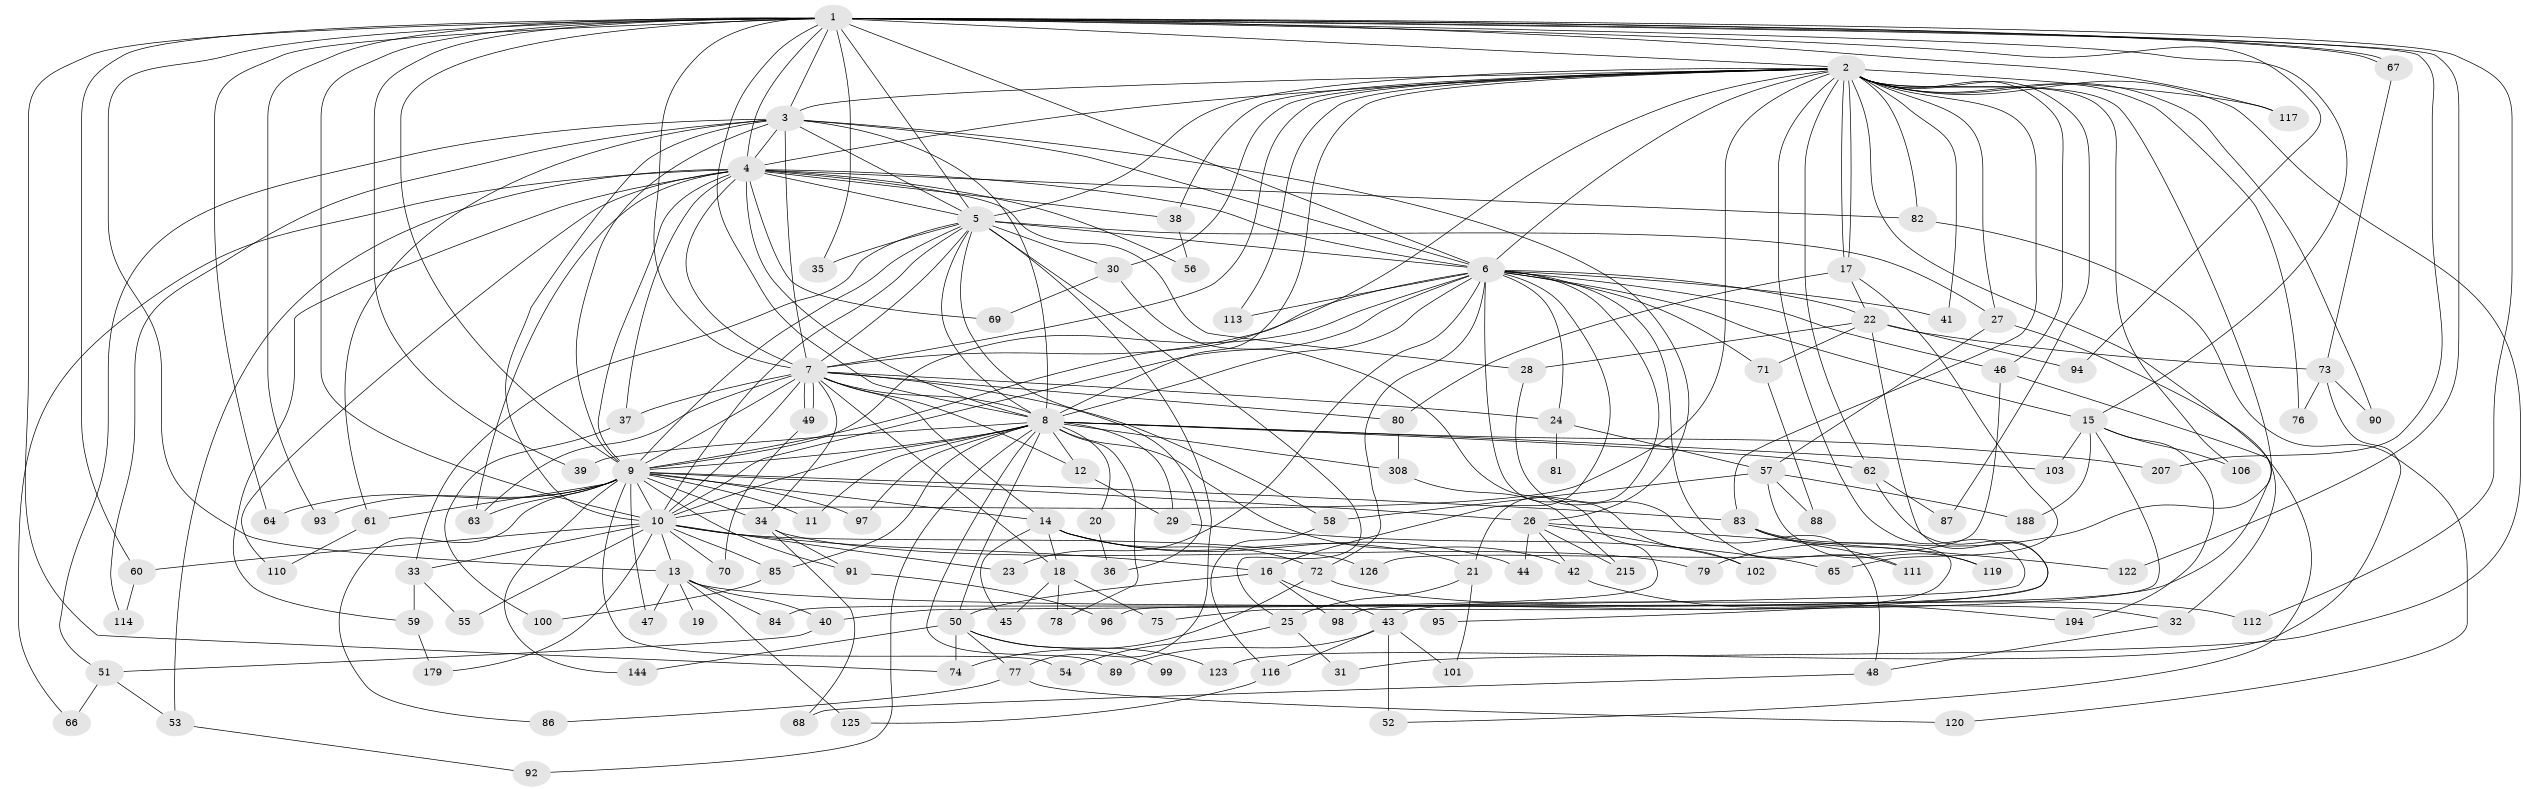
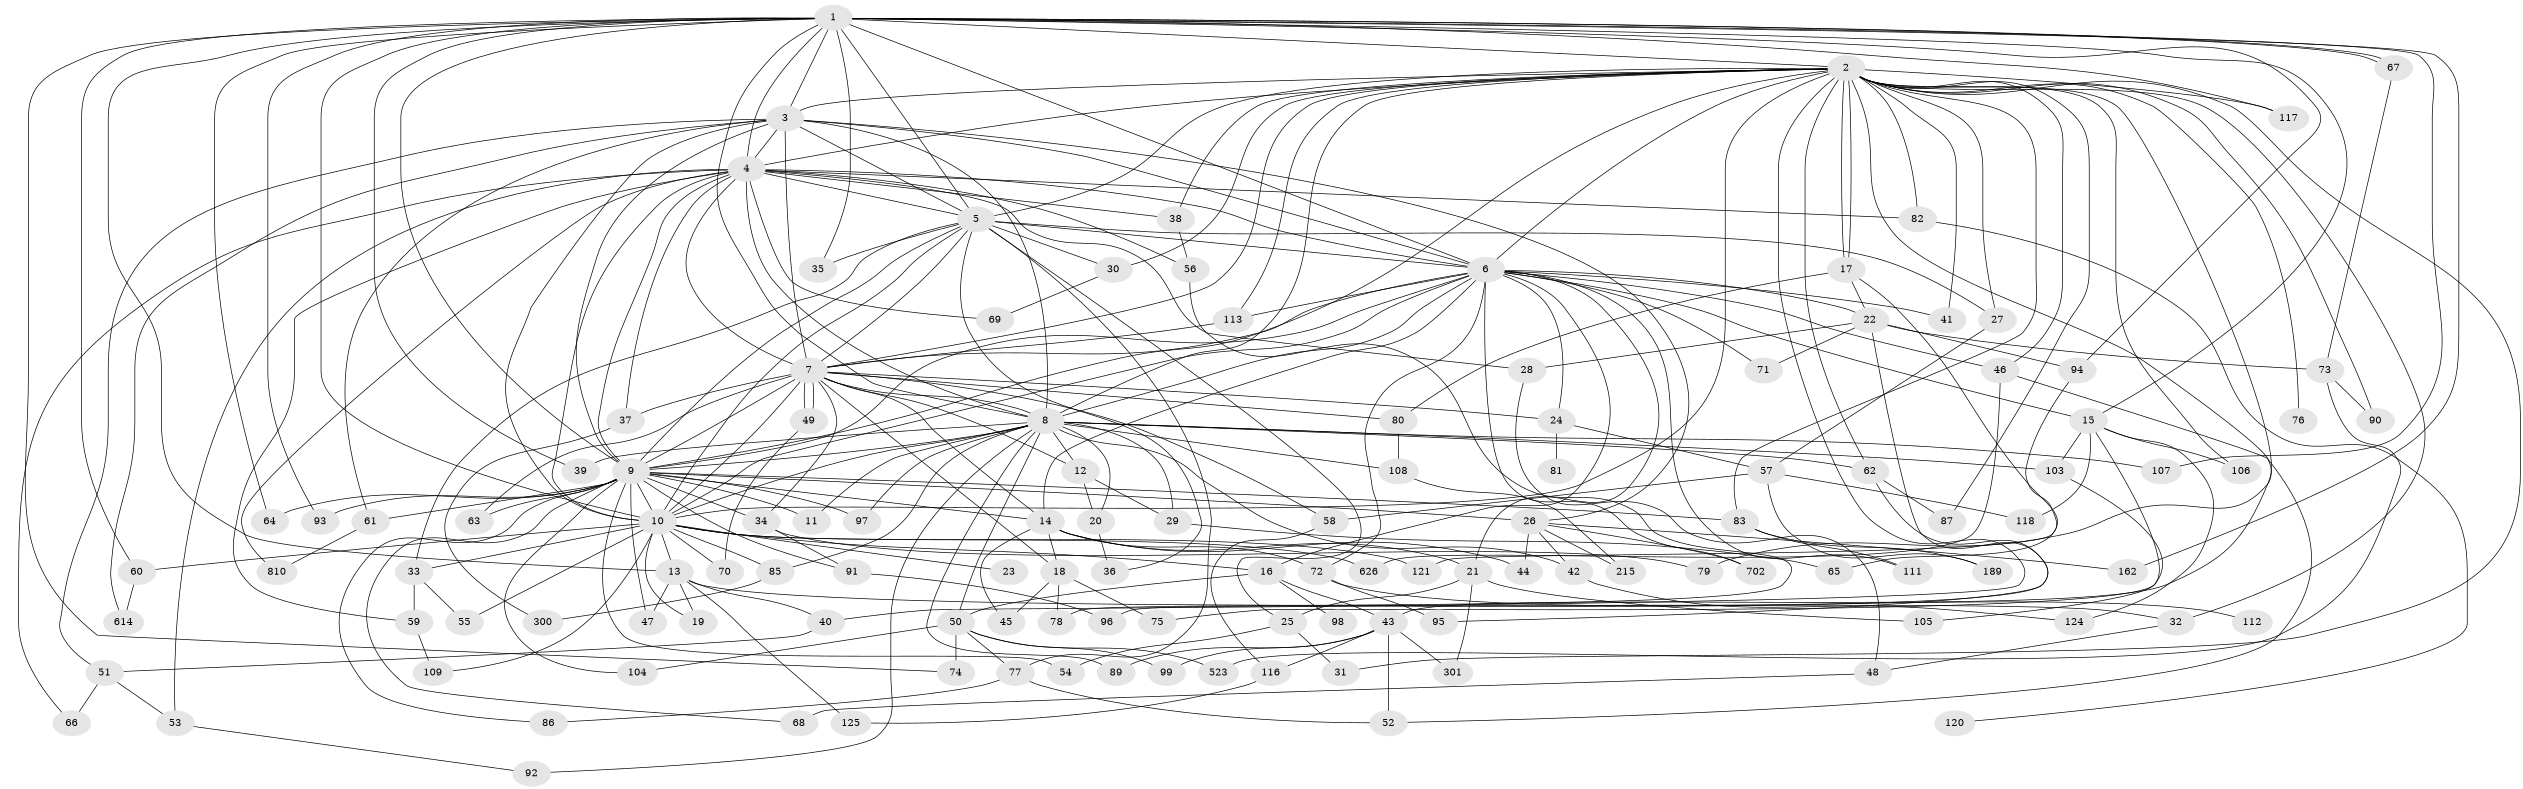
edge "1" -- "112": removed
edge "1" -- "7": now "113" -- "7"
edge "4" -- "63": now "4" -- "10"
edge "5" -- "8": removed
edge "73" -- "76": removed
edge "27" -- "32": now "2" -- "32"
node "308": label "308" -> "108"
node "207": label "207" -> "107"
edge "6" -- "23": now "6" -- "14"
edge "12" -- "20": added
edge "8" -- "78": now "56" -- "78"
node "88": removed
node "188": label "188" -> "118"
node "110": label "110" -> "810"
node "126": label "126" -> "626"
node "121": added
node "102": label "102" -> "702"
node "119": label "119" -> "189"
node "122": label "122" -> "162"
edge "10" -- "19": added
edge "83" -- "98": removed
edge "34" -- "68": now "9" -- "68"
node "114": label "114" -> "614"
node "100": label "100" -> "300"
node "84": removed
node "105": added
node "194": label "194" -> "124"
edge "72" -- "74": now "72" -- "95"
edge "43" -- "99": added
node "179": label "179" -> "109"
node "144": label "144" -> "104"
node "123": label "123" -> "523"
node "101": label "101" -> "301"
edge "77" -- "120": now "77" -- "52"
